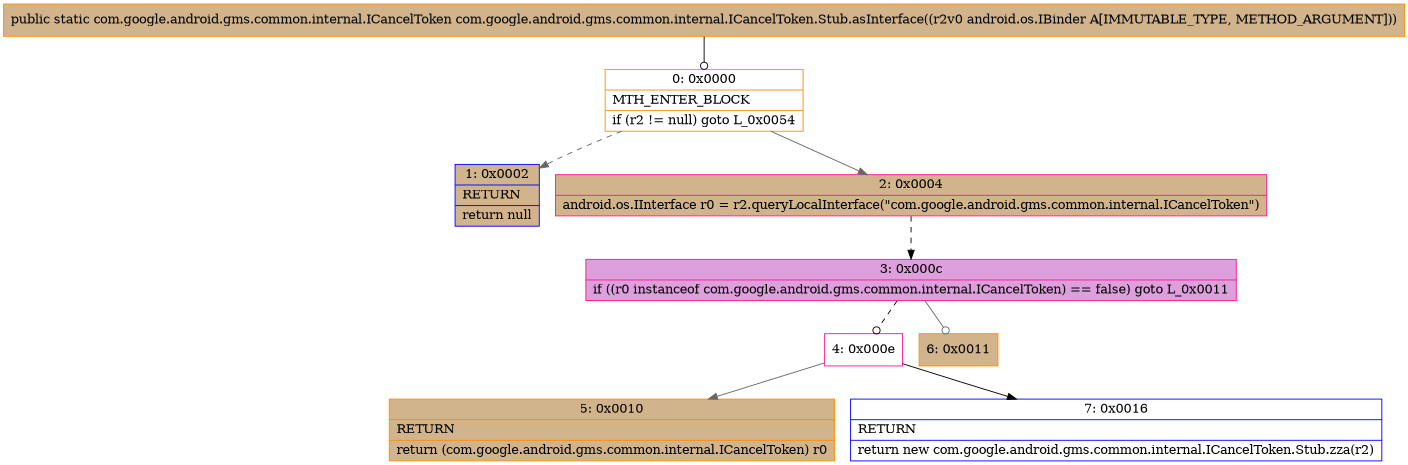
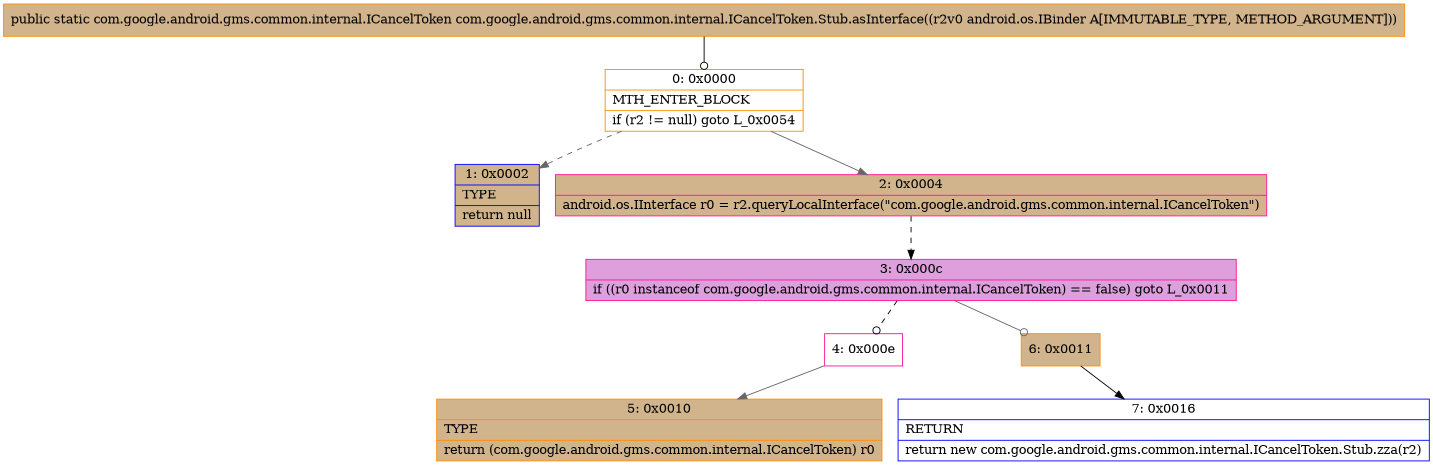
node "1: 0x0002": text "RETURN" -> "TYPE"
edge "4: 0x000e" -> "7: 0x0016": now "6: 0x0011" -> "7: 0x0016"
node "5: 0x0010": text "RETURN" -> "TYPE"
